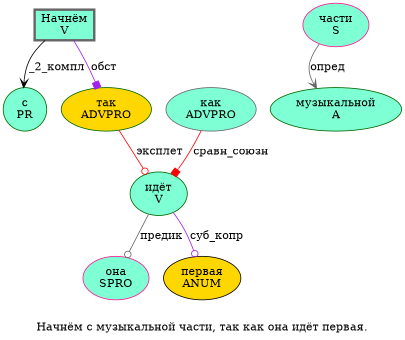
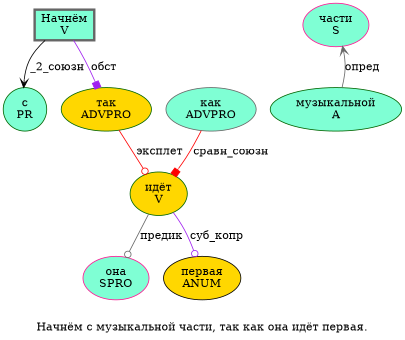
edge "части S" -> "музыкальной A": reversed
edge "Начнём V" -> "с PR": label "_2_компл" -> "_2_союзн"
node "идёт V": fillcolor aquamarine -> gold
